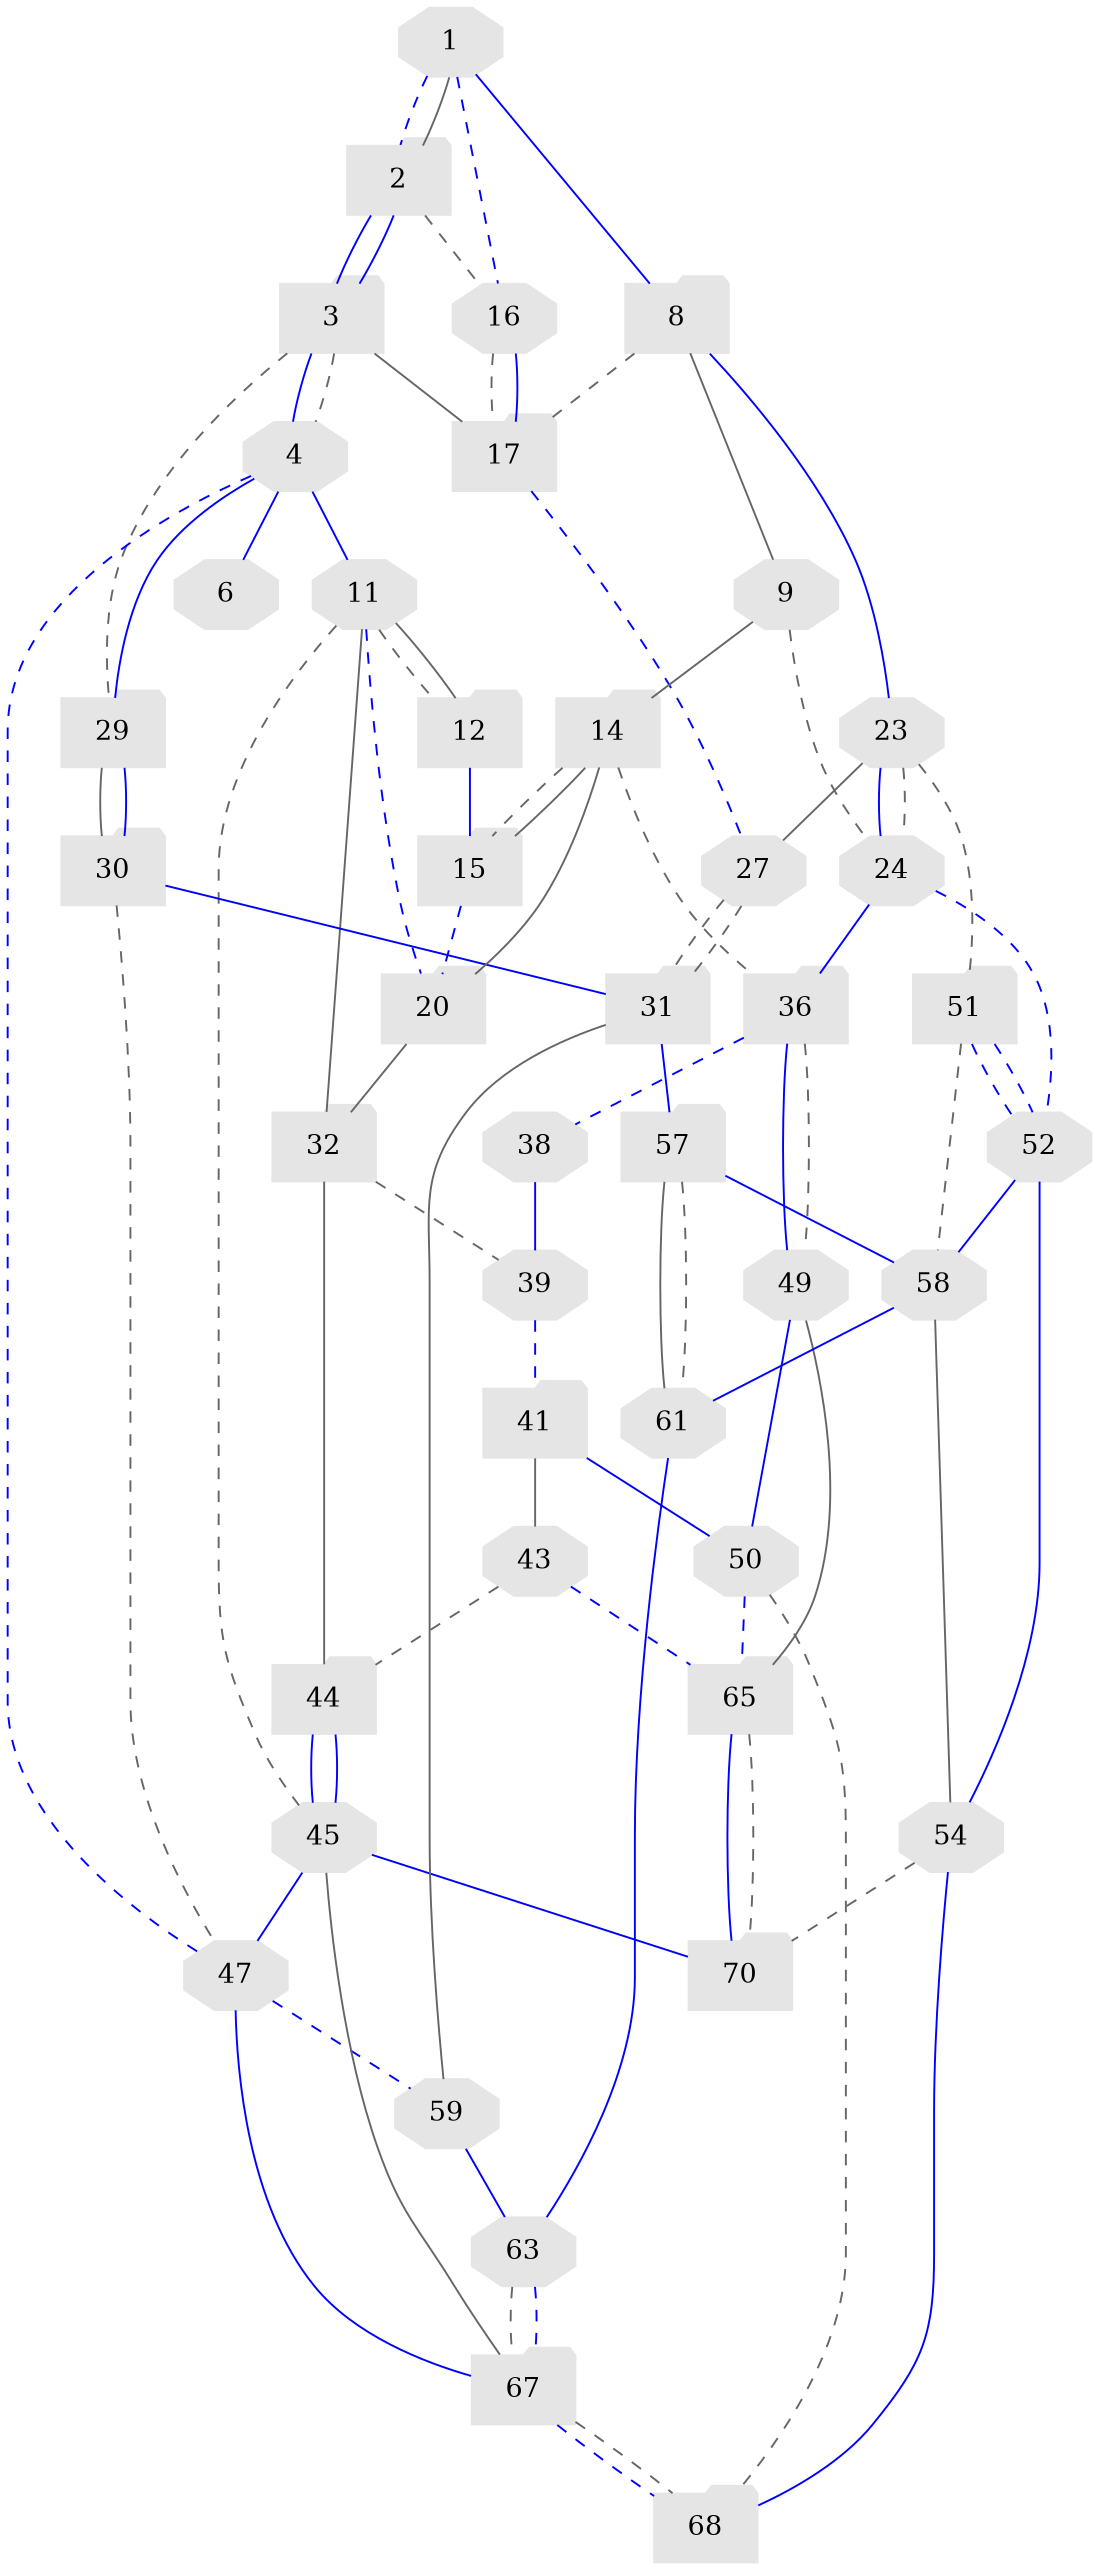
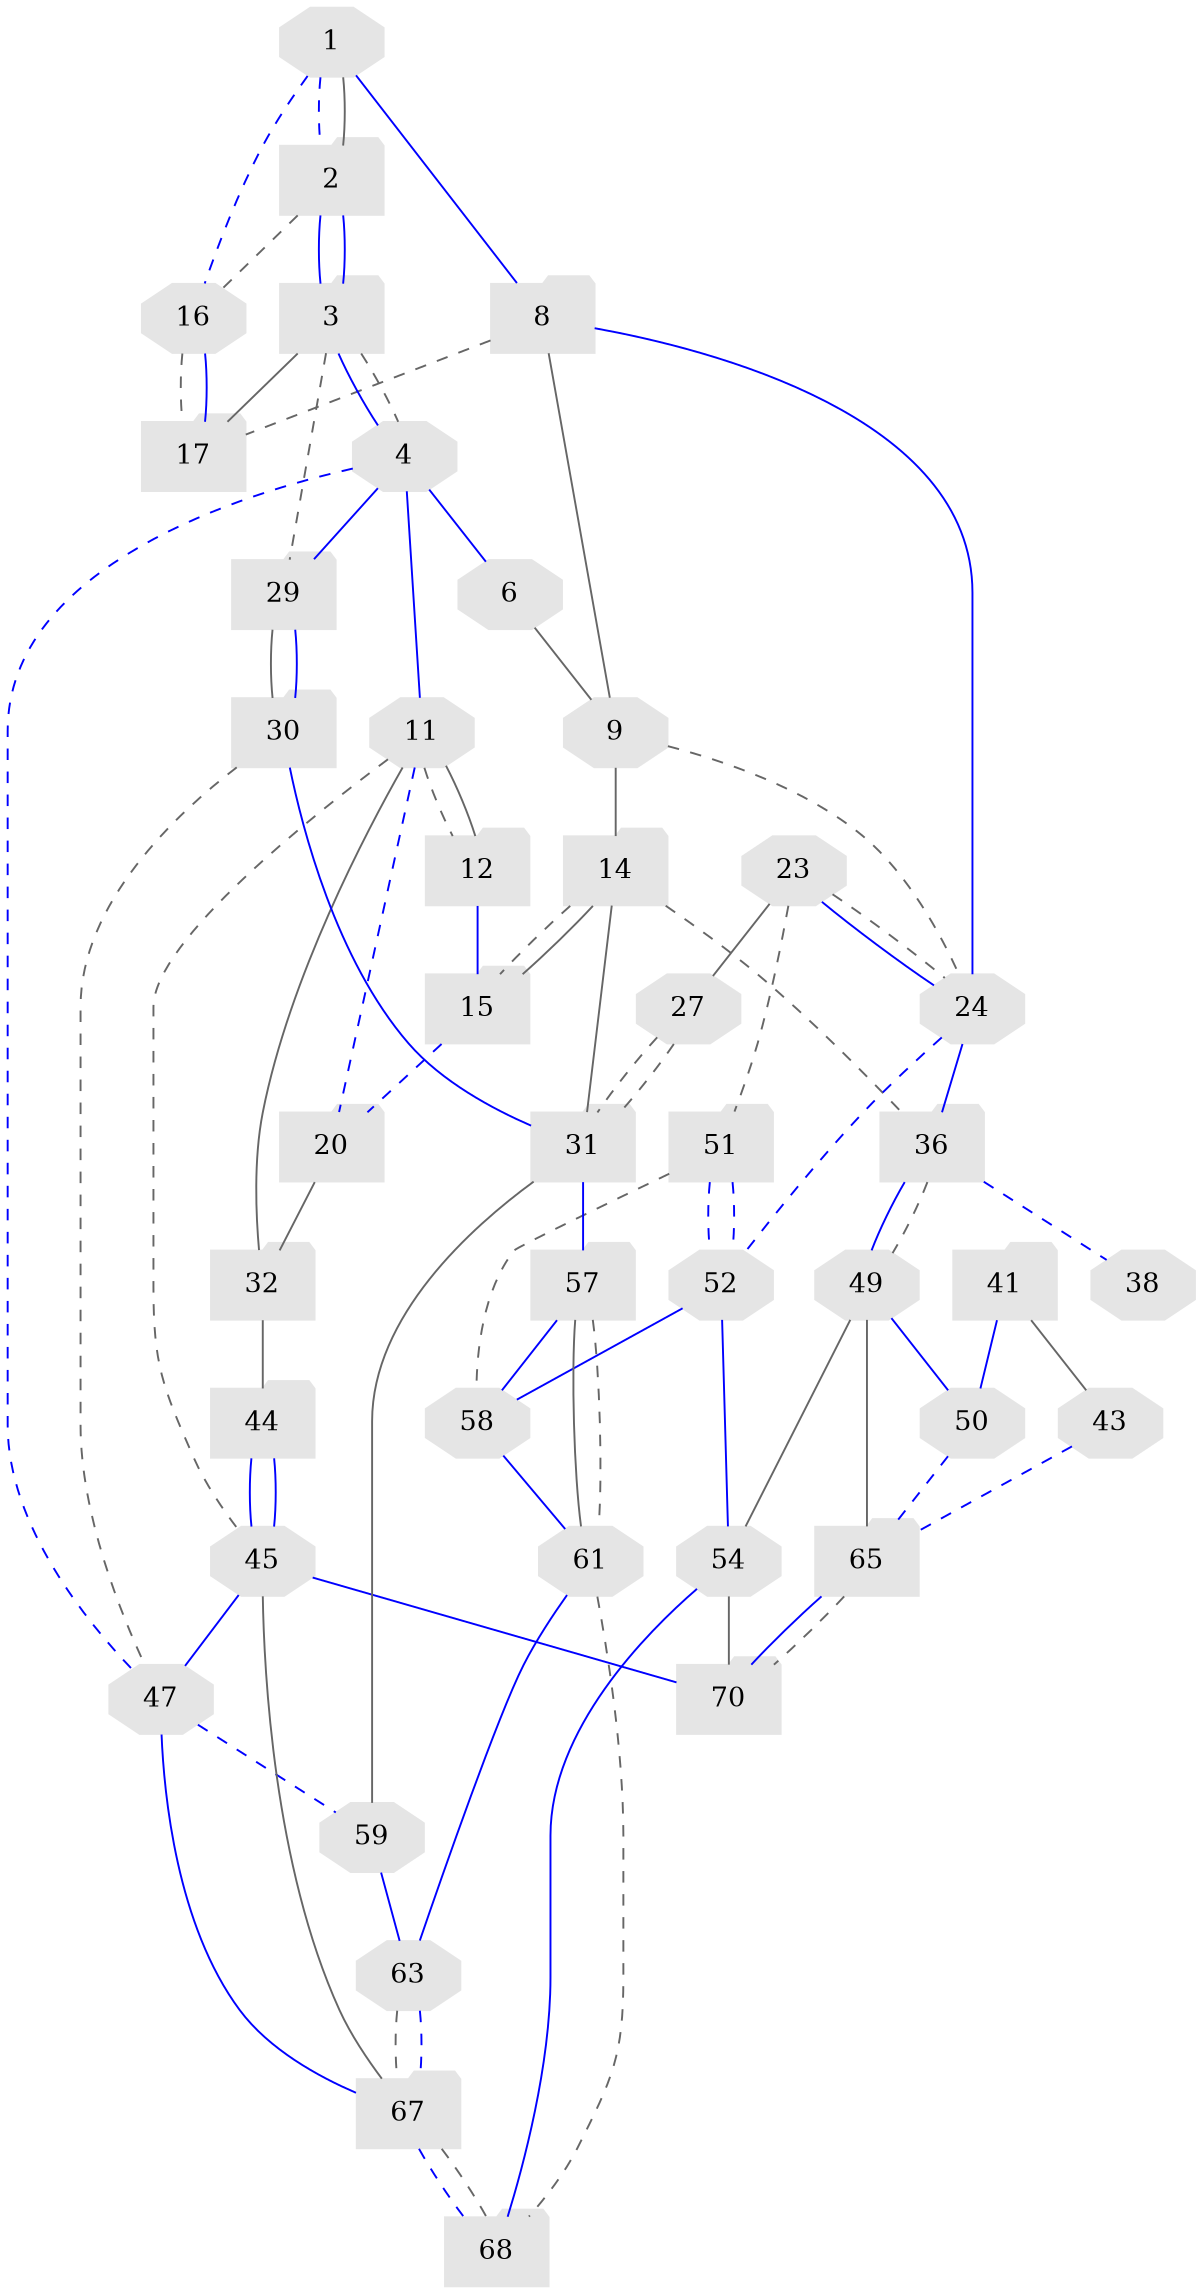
edge "8" -- "23": now "8" -- "24"
edge "17" -- "27": removed
edge "6" -- "9": added
edge "14" -- "20": now "14" -- "31"
node "39": removed
edge "58" -- "54": now "49" -- "54"
edge "43" -- "44": removed
edge "54" -- "70": style dashed -> solid
edge "50" -- "68": now "61" -- "68"
